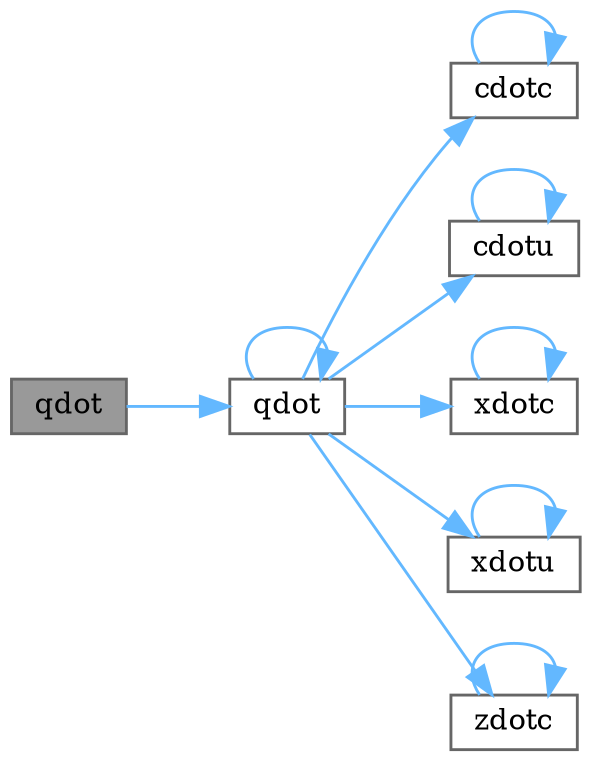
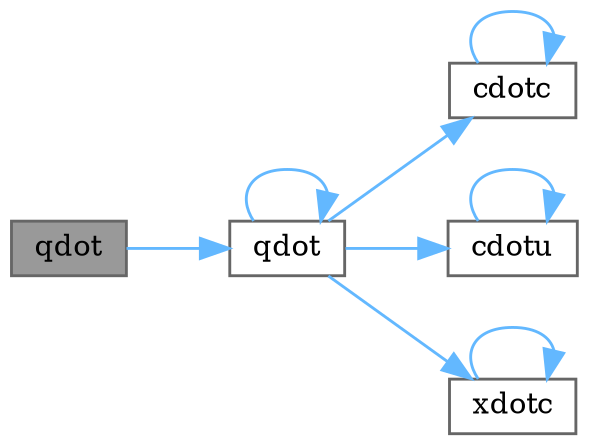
node "xdotu": removed
node "zdotc": removed
